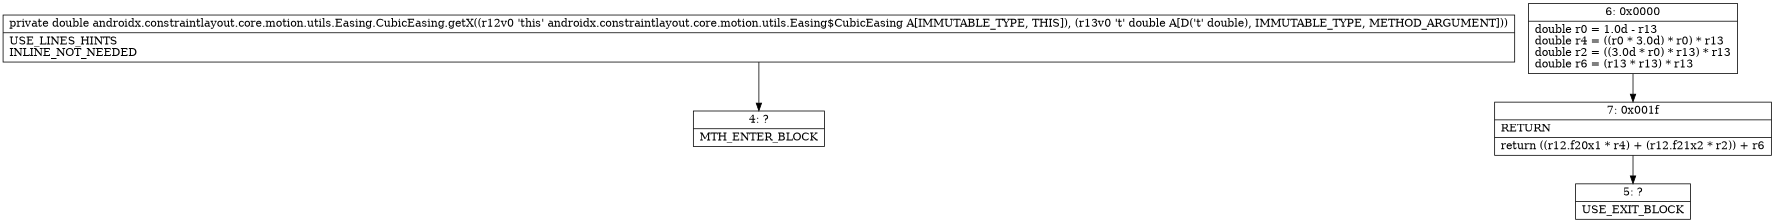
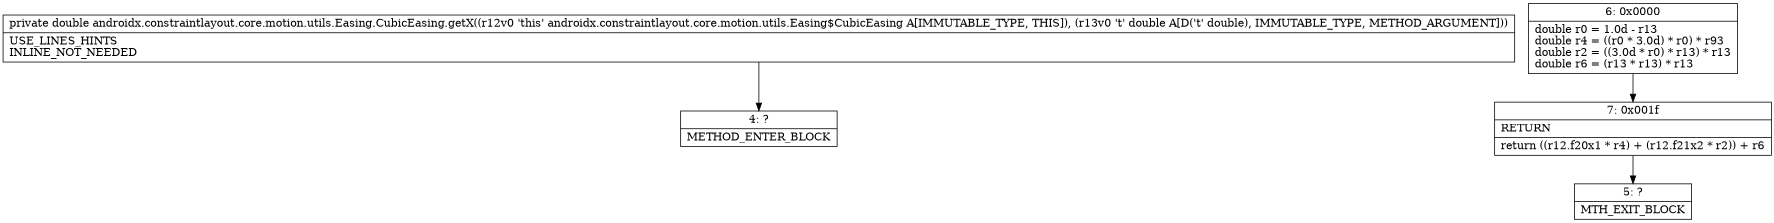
node "6: 0x0000": text "double r4 = ((r0 * 3.0d) * r0) * r13" -> "double r4 = ((r0 * 3.0d) * r0) * r93"
node "4: ?": text "MTH_ENTER_BLOCK" -> "METHOD_ENTER_BLOCK"
node "5: ?": text "USE_EXIT_BLOCK" -> "MTH_EXIT_BLOCK"
